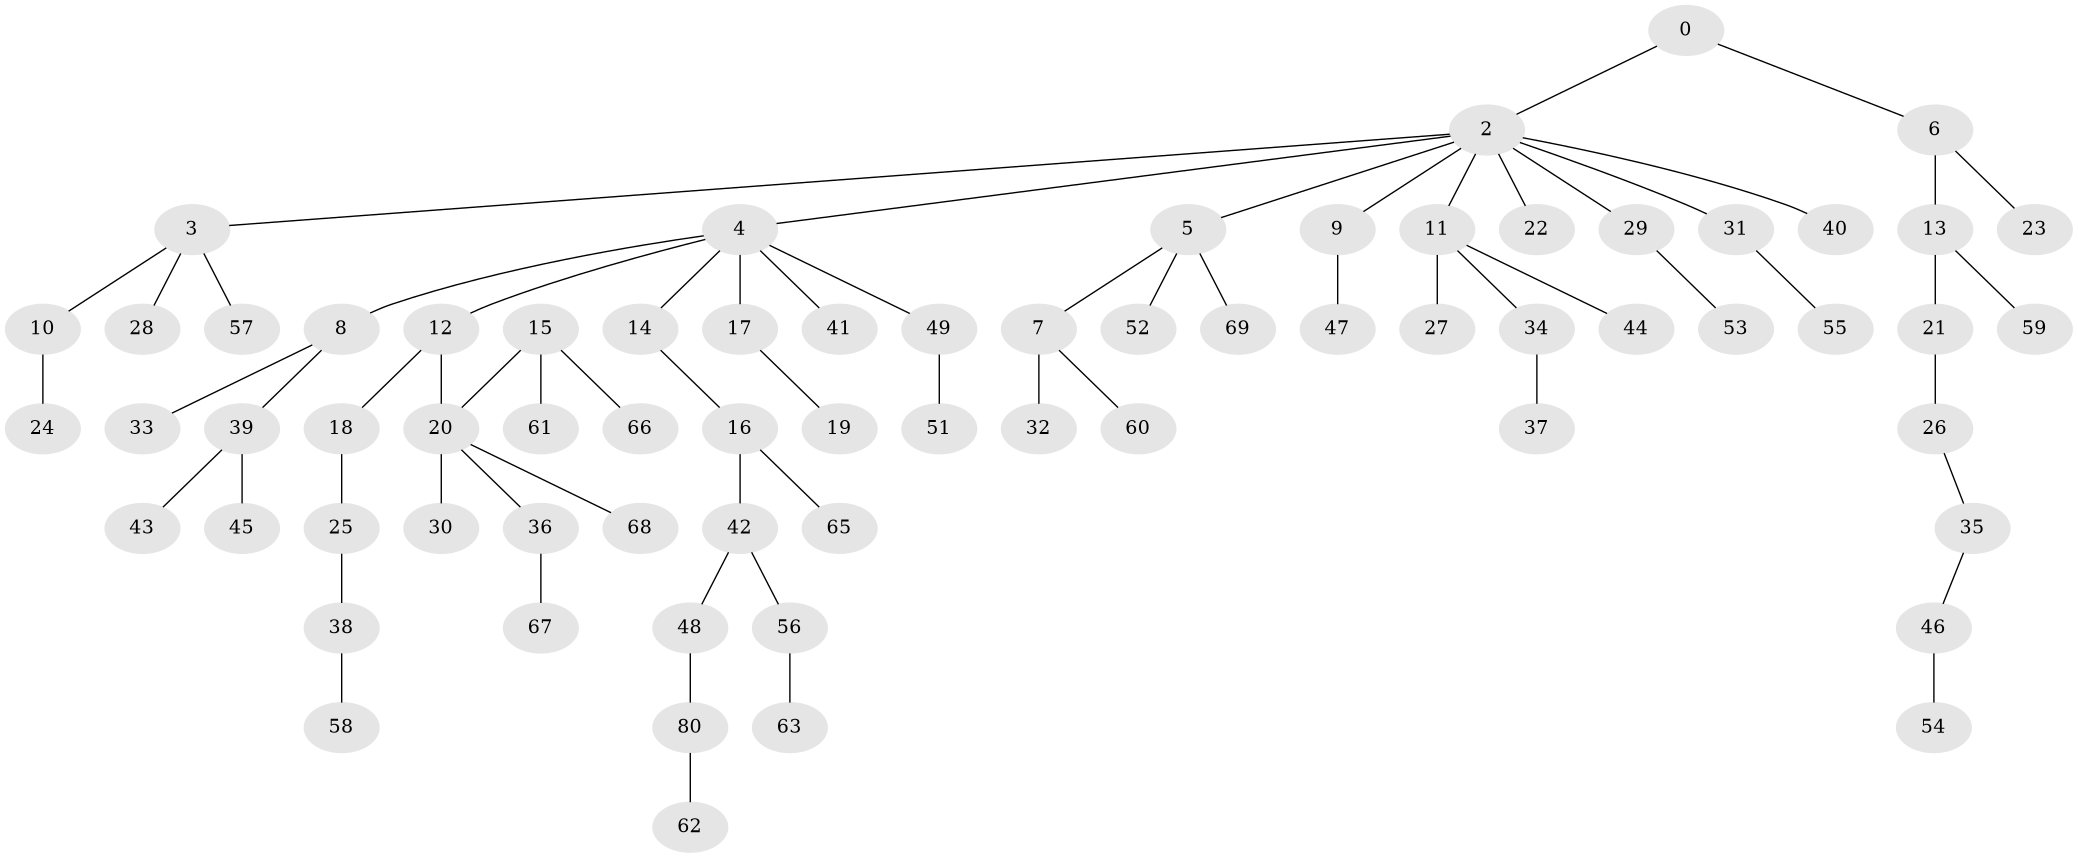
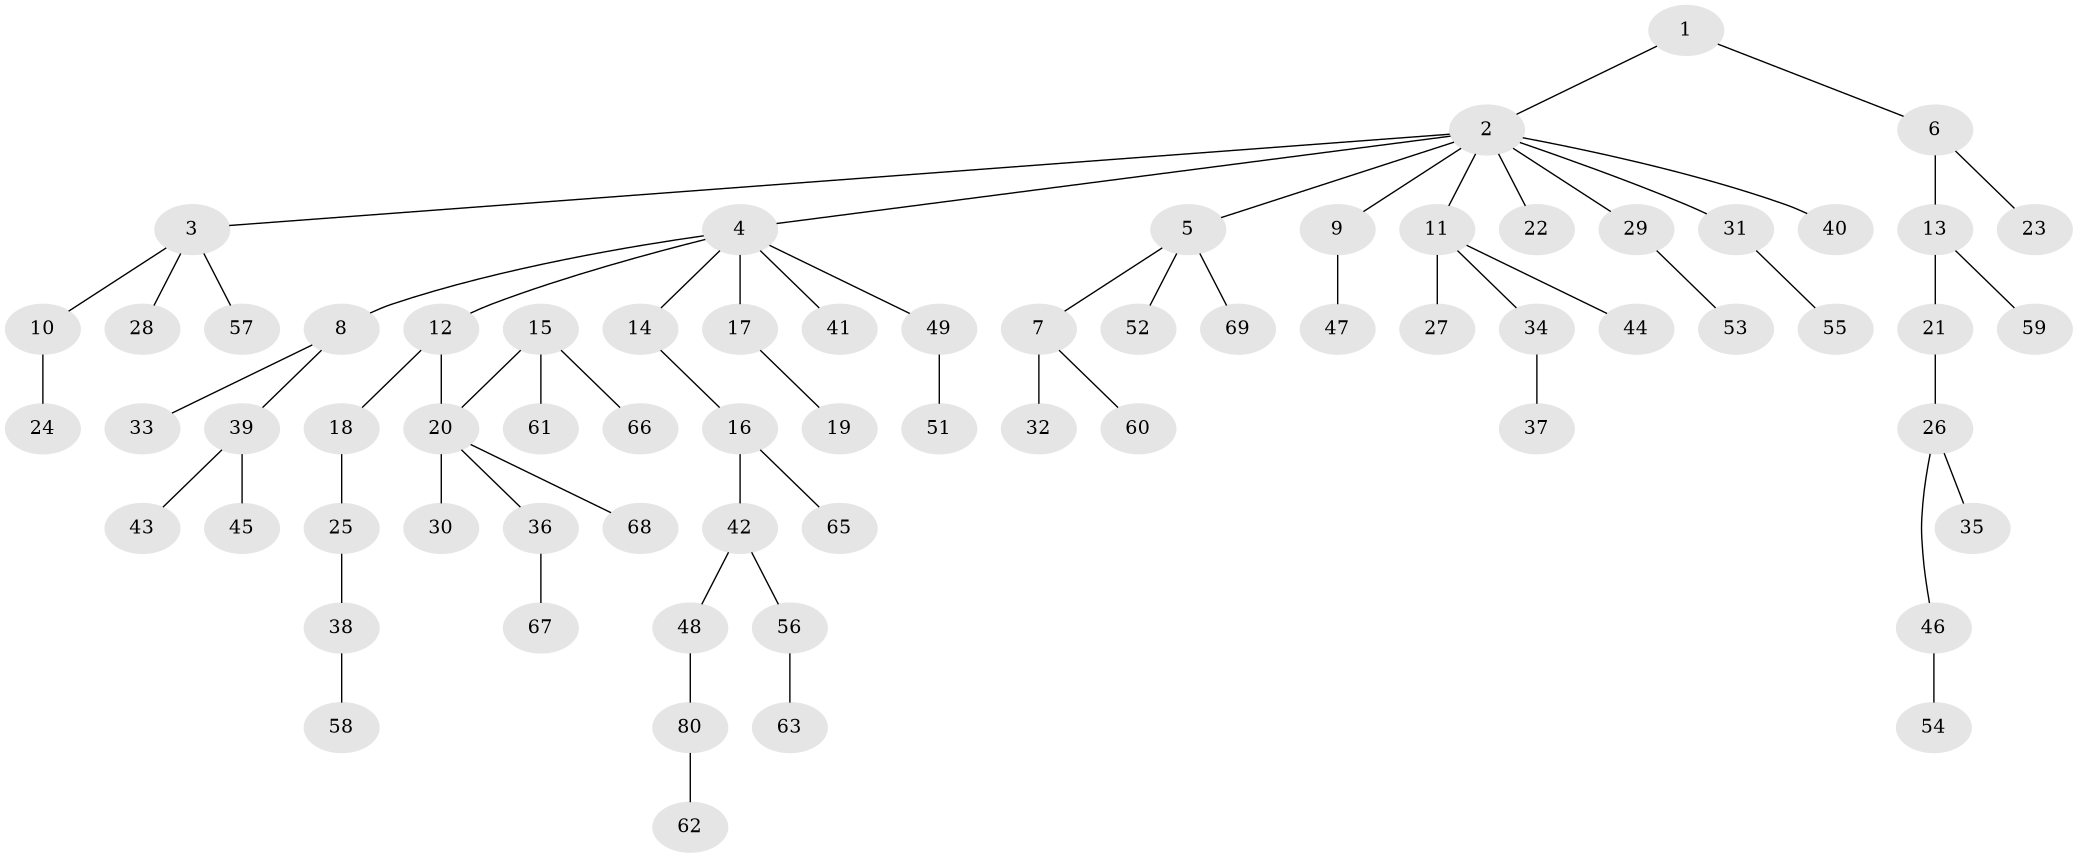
node "0": label "0" -> "1"
edge "35" -- "46": now "26" -- "46"
